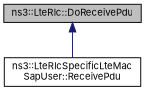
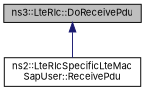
node "ns3::LteRlcSpecificLteMac SapUser::ReceivePdu": label "ns3::LteRlcSpecificLteMac SapUser::ReceivePdu" -> "ns2::LteRlcSpecificLteMac SapUser::ReceivePdu"
